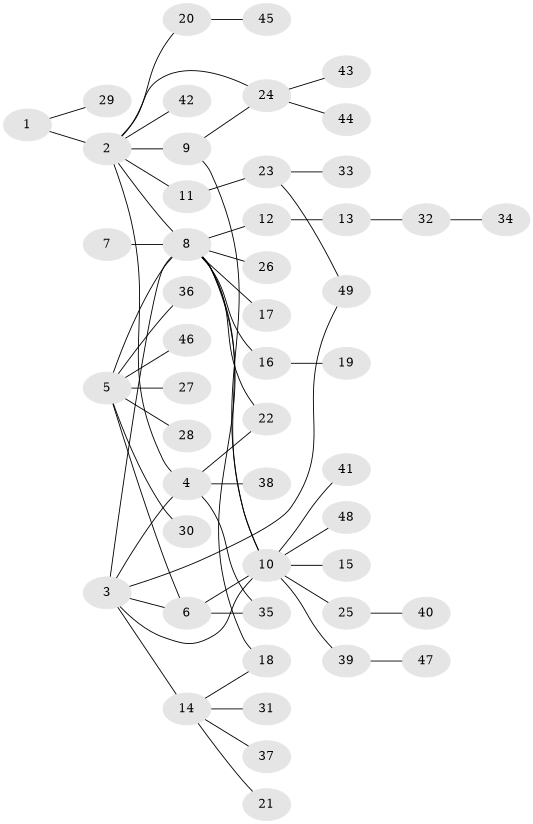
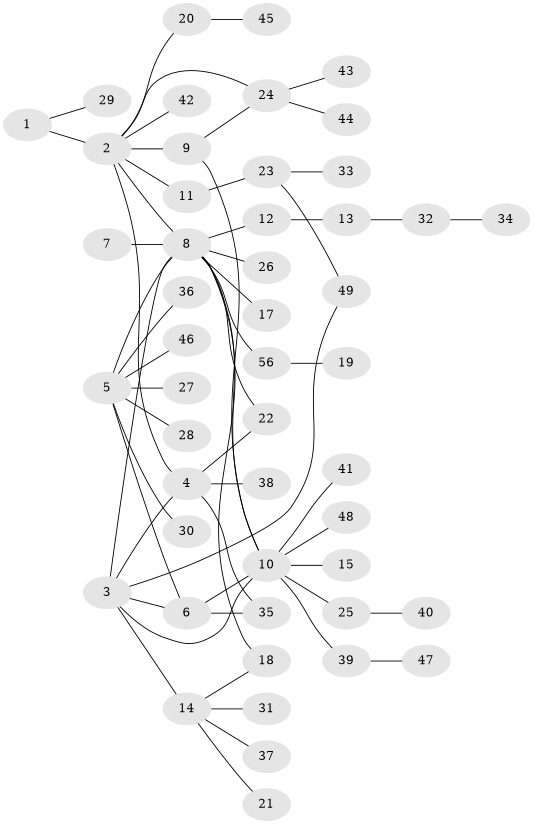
node "16": label "16" -> "56"
